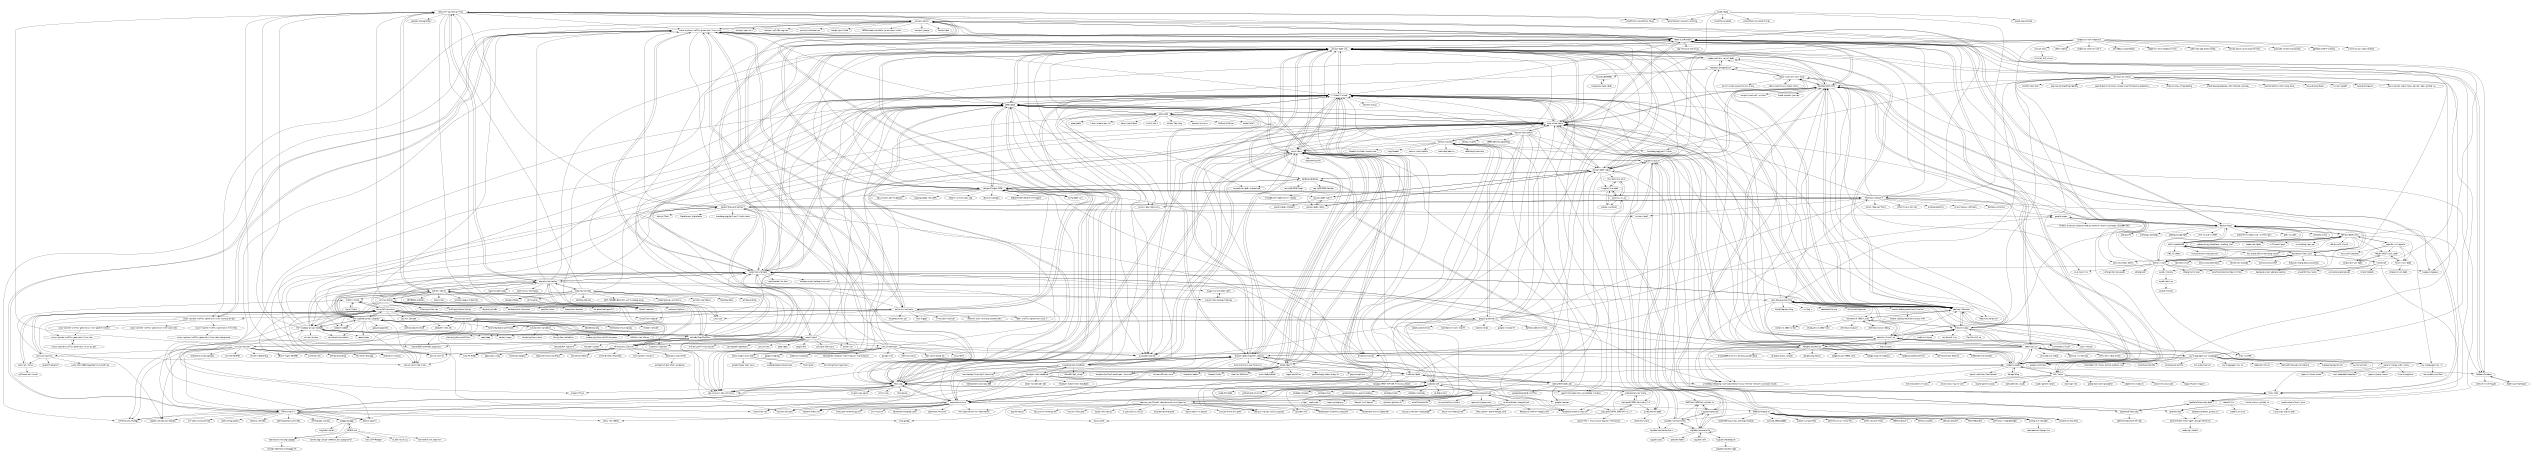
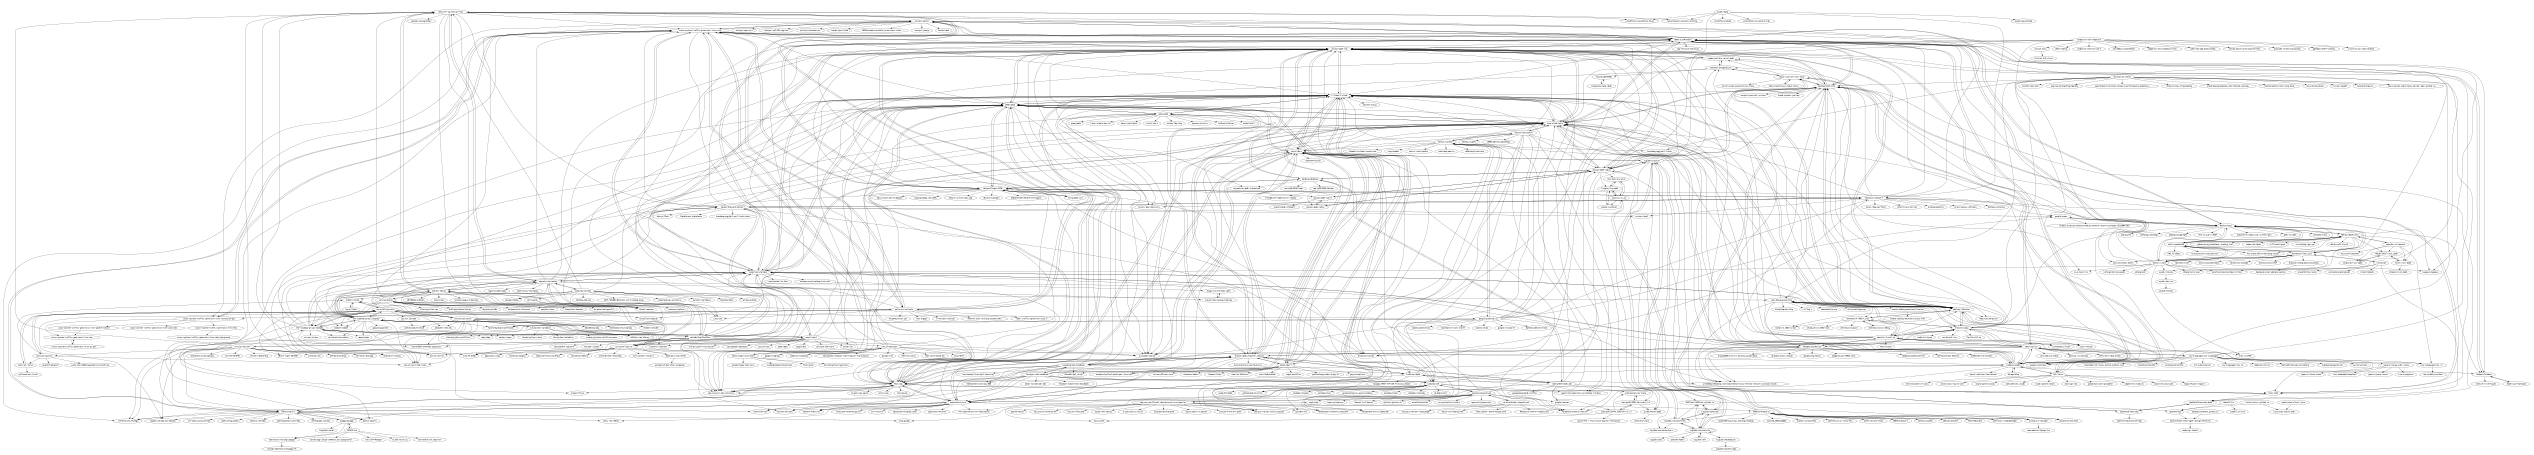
edge "iproute2/iproute2" -> "vishvananda/netlink": now "jpirko/libteam" -> "vishvananda/netlink"
node "mfontanini/libtins": label "mfontanini/libtins" -> "suricata/libtins"
node "wangbojing/threadpool": removed
